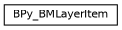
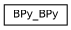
node "BPy_BMLayerItem": label "BPy_BMLayerItem" -> "BPy_BPy"
